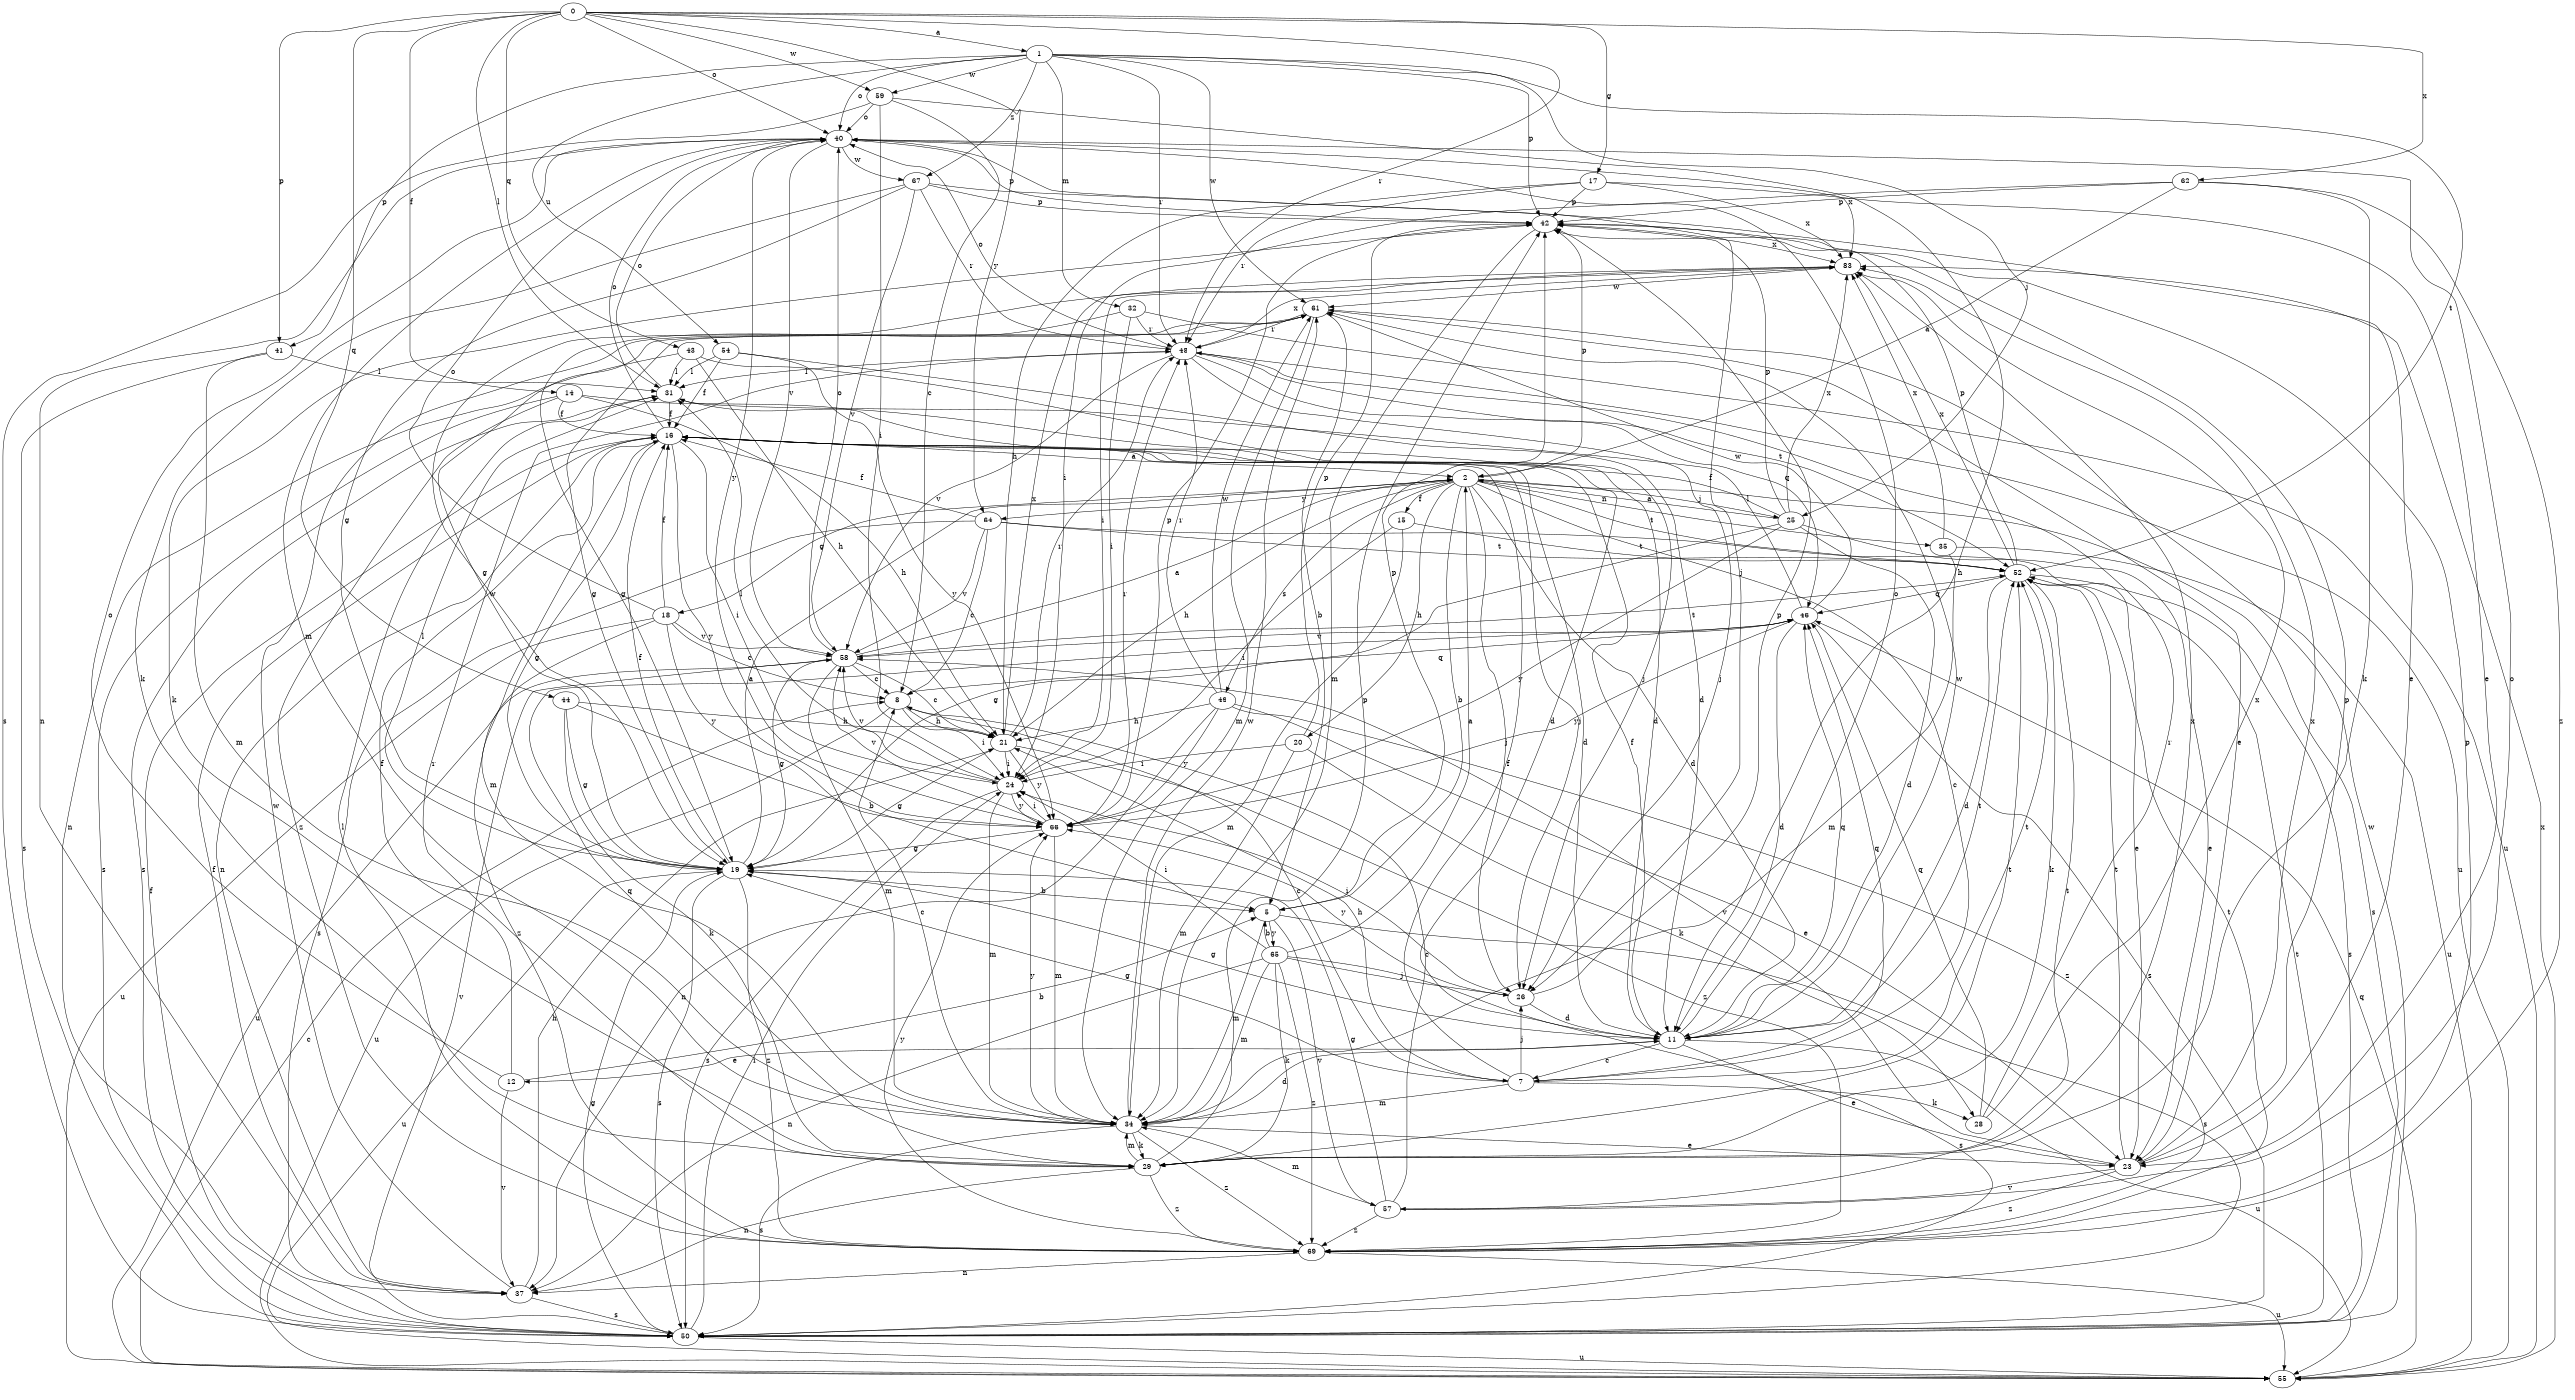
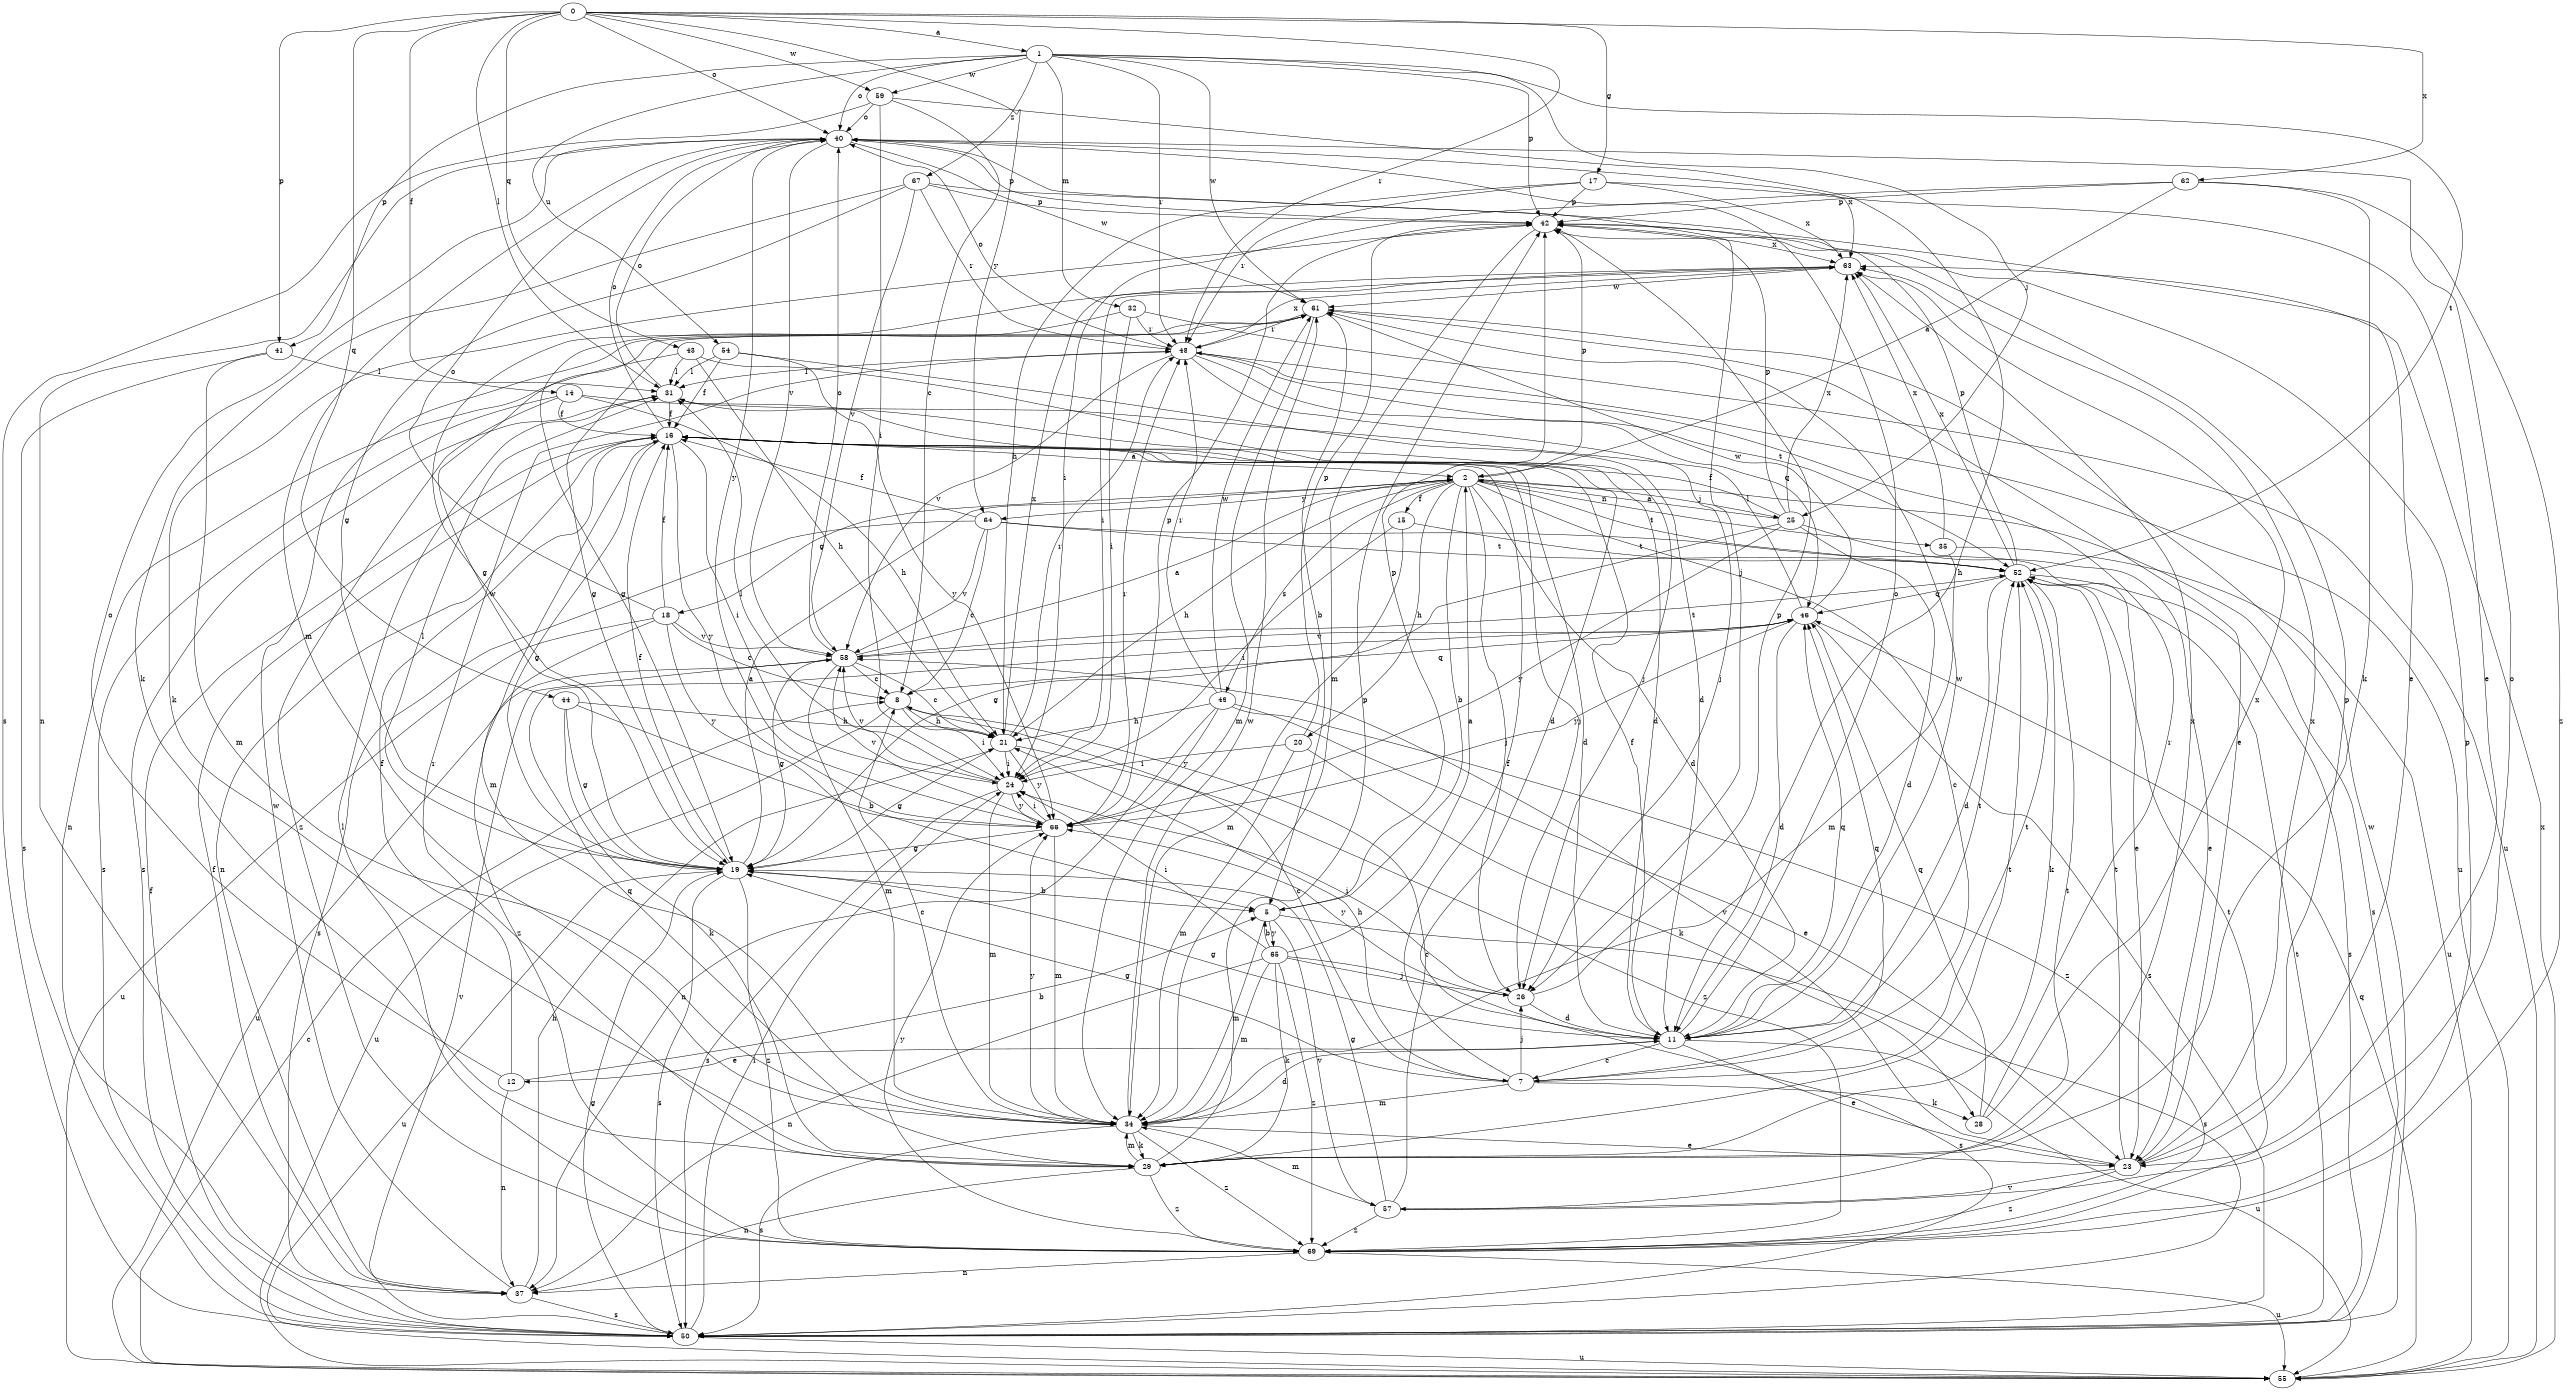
edge "40" -> "67": now "40" -> "61"
node "83": label "83" -> "63"
edge "12" -> "37": label "v" -> "n"
